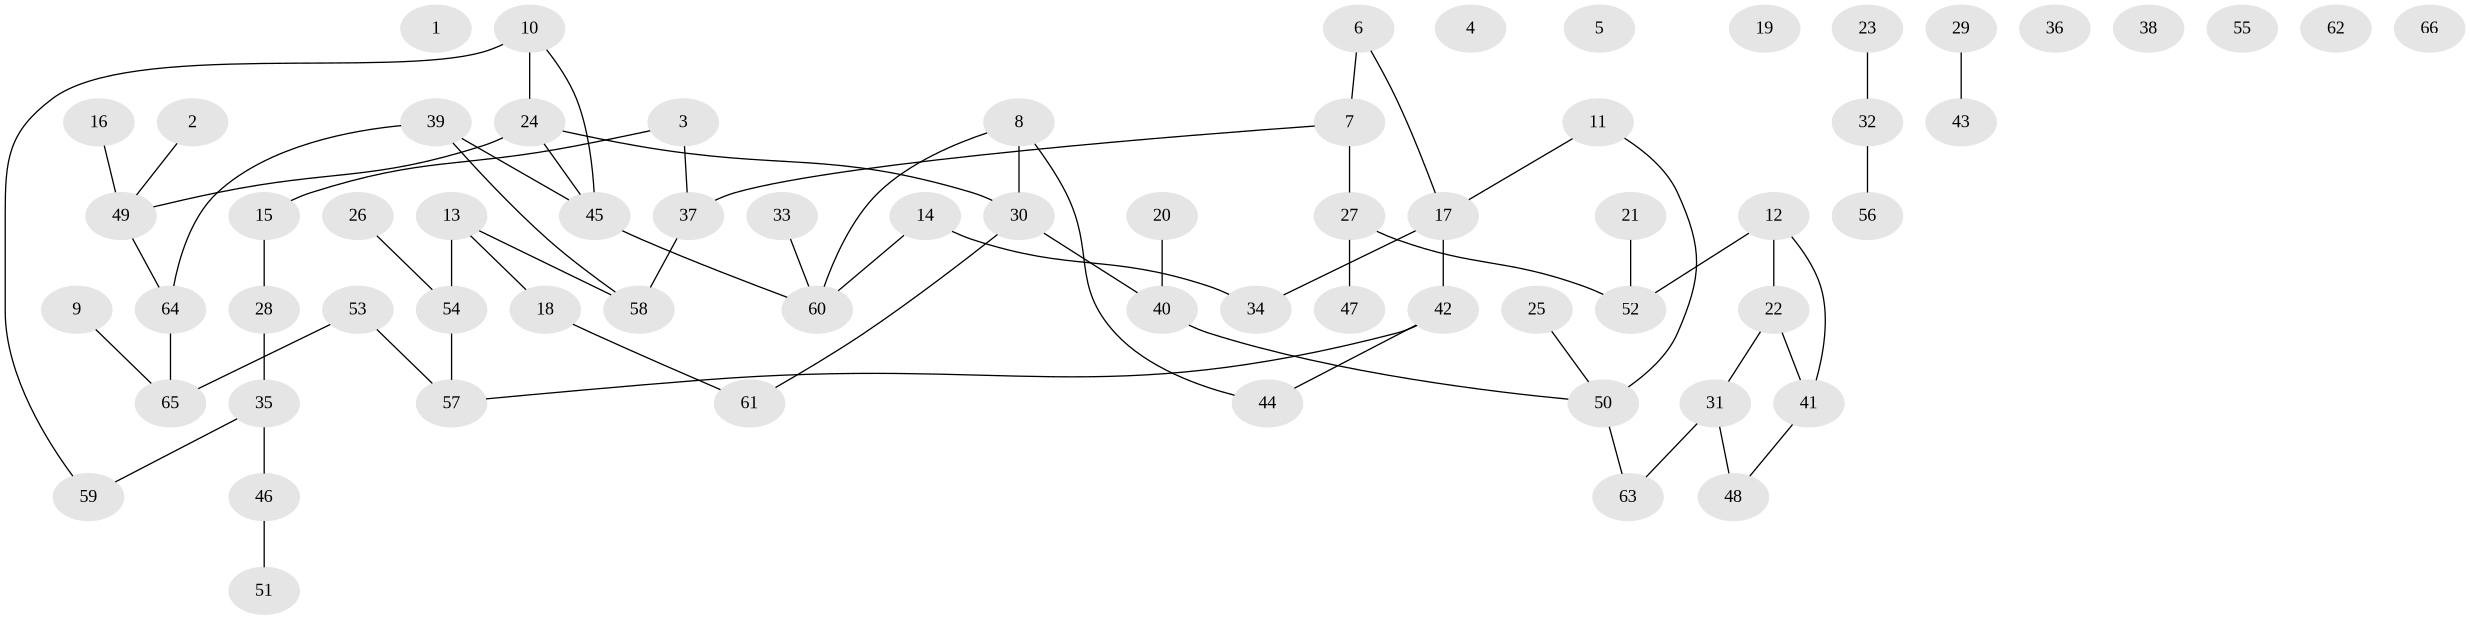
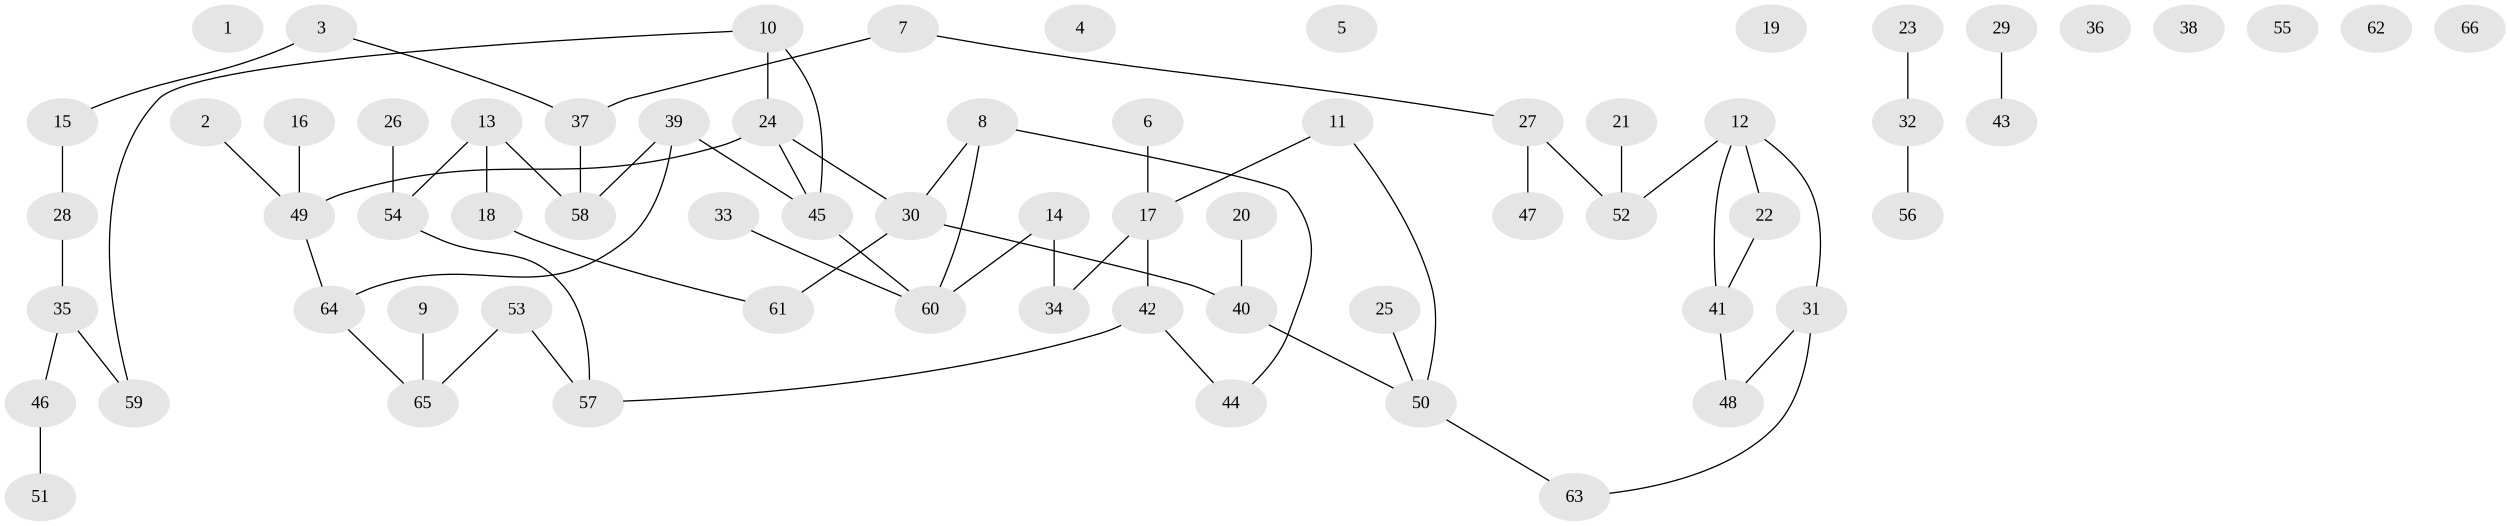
edge "6" -- "7": removed
edge "22" -- "31": now "12" -- "31"
